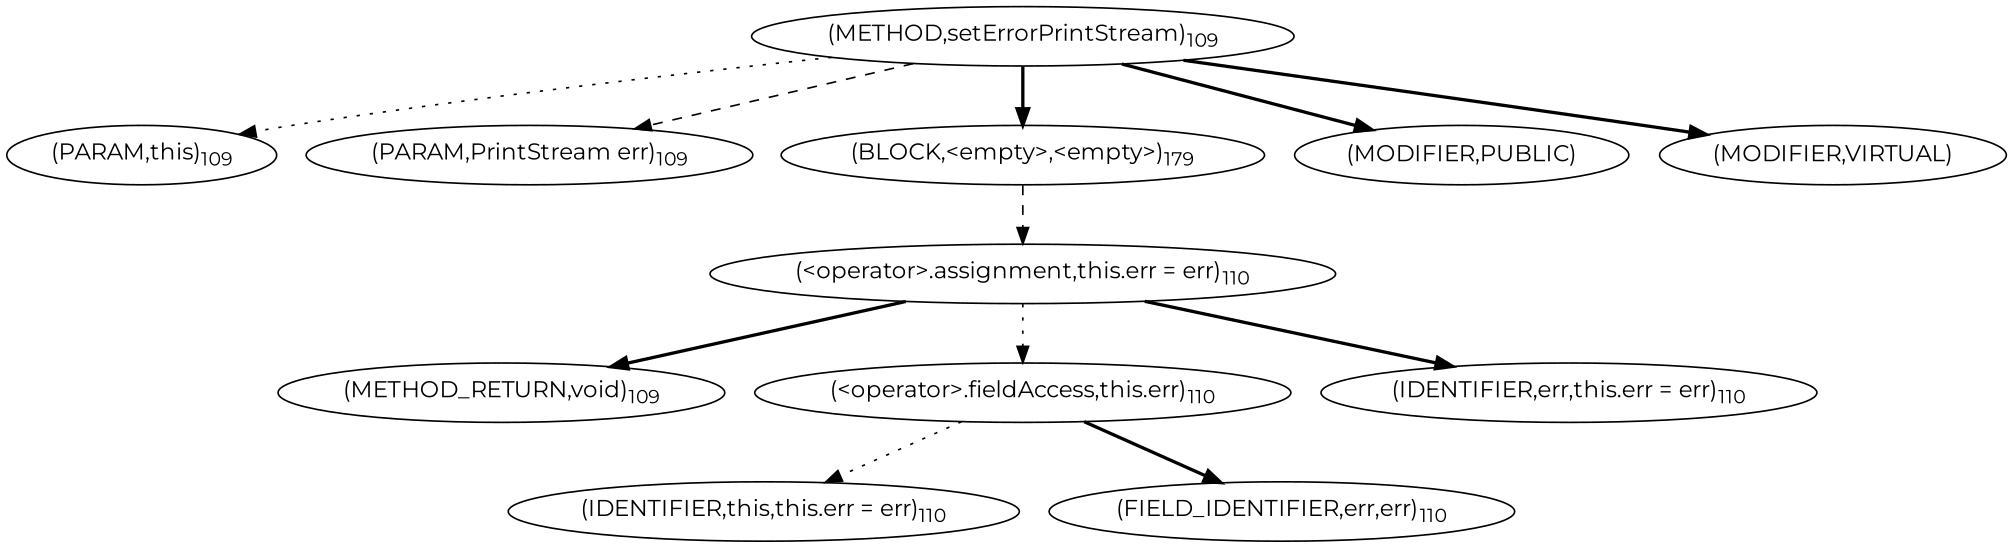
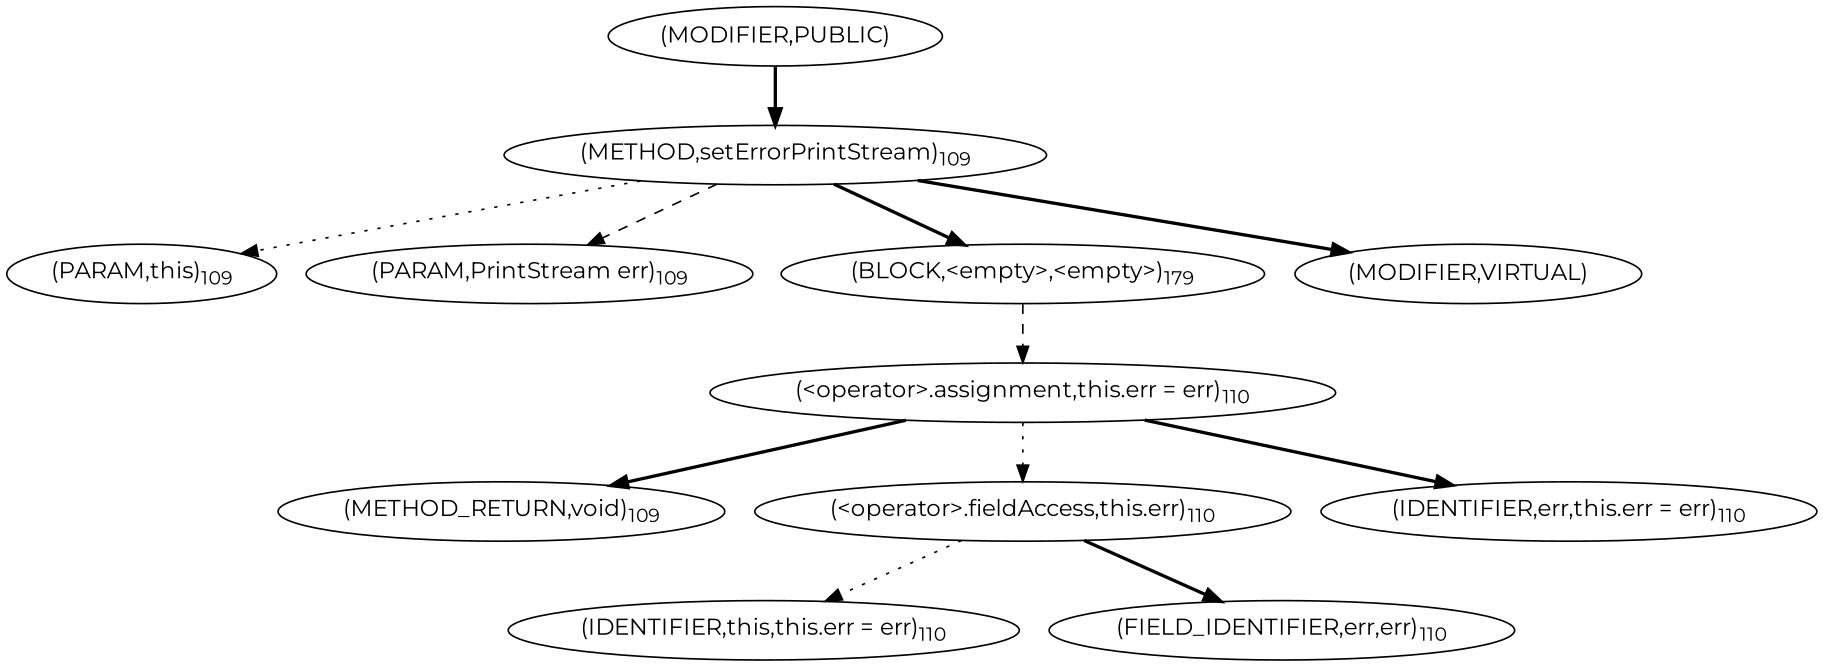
edge "(METHOD,setErrorPrintStream)" -> "(MODIFIER,PUBLIC)": reversed
